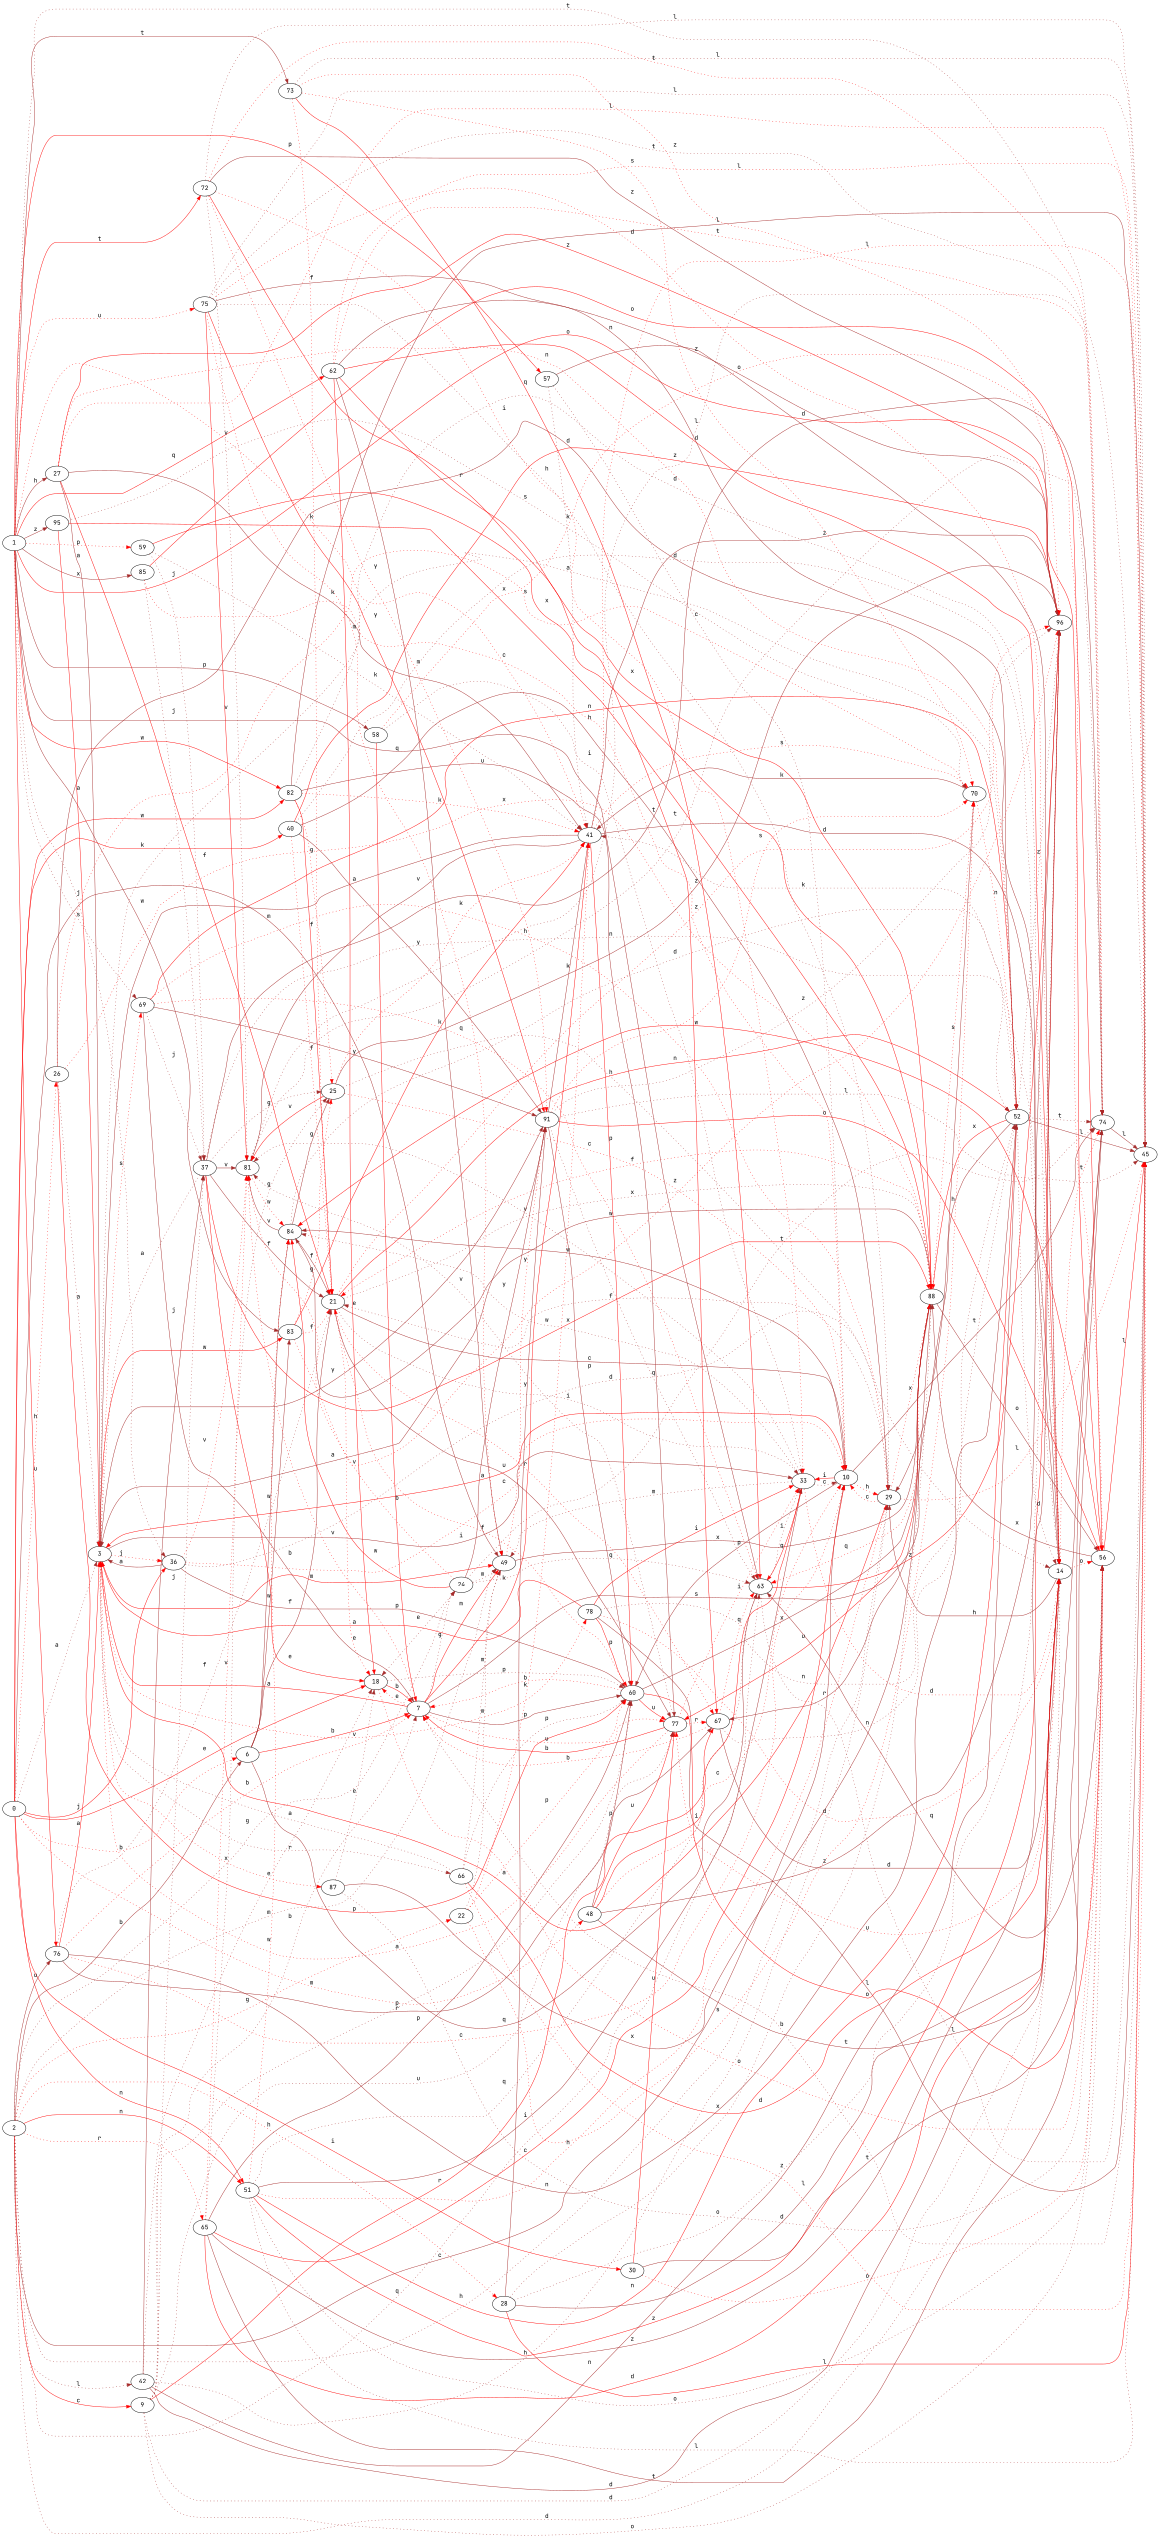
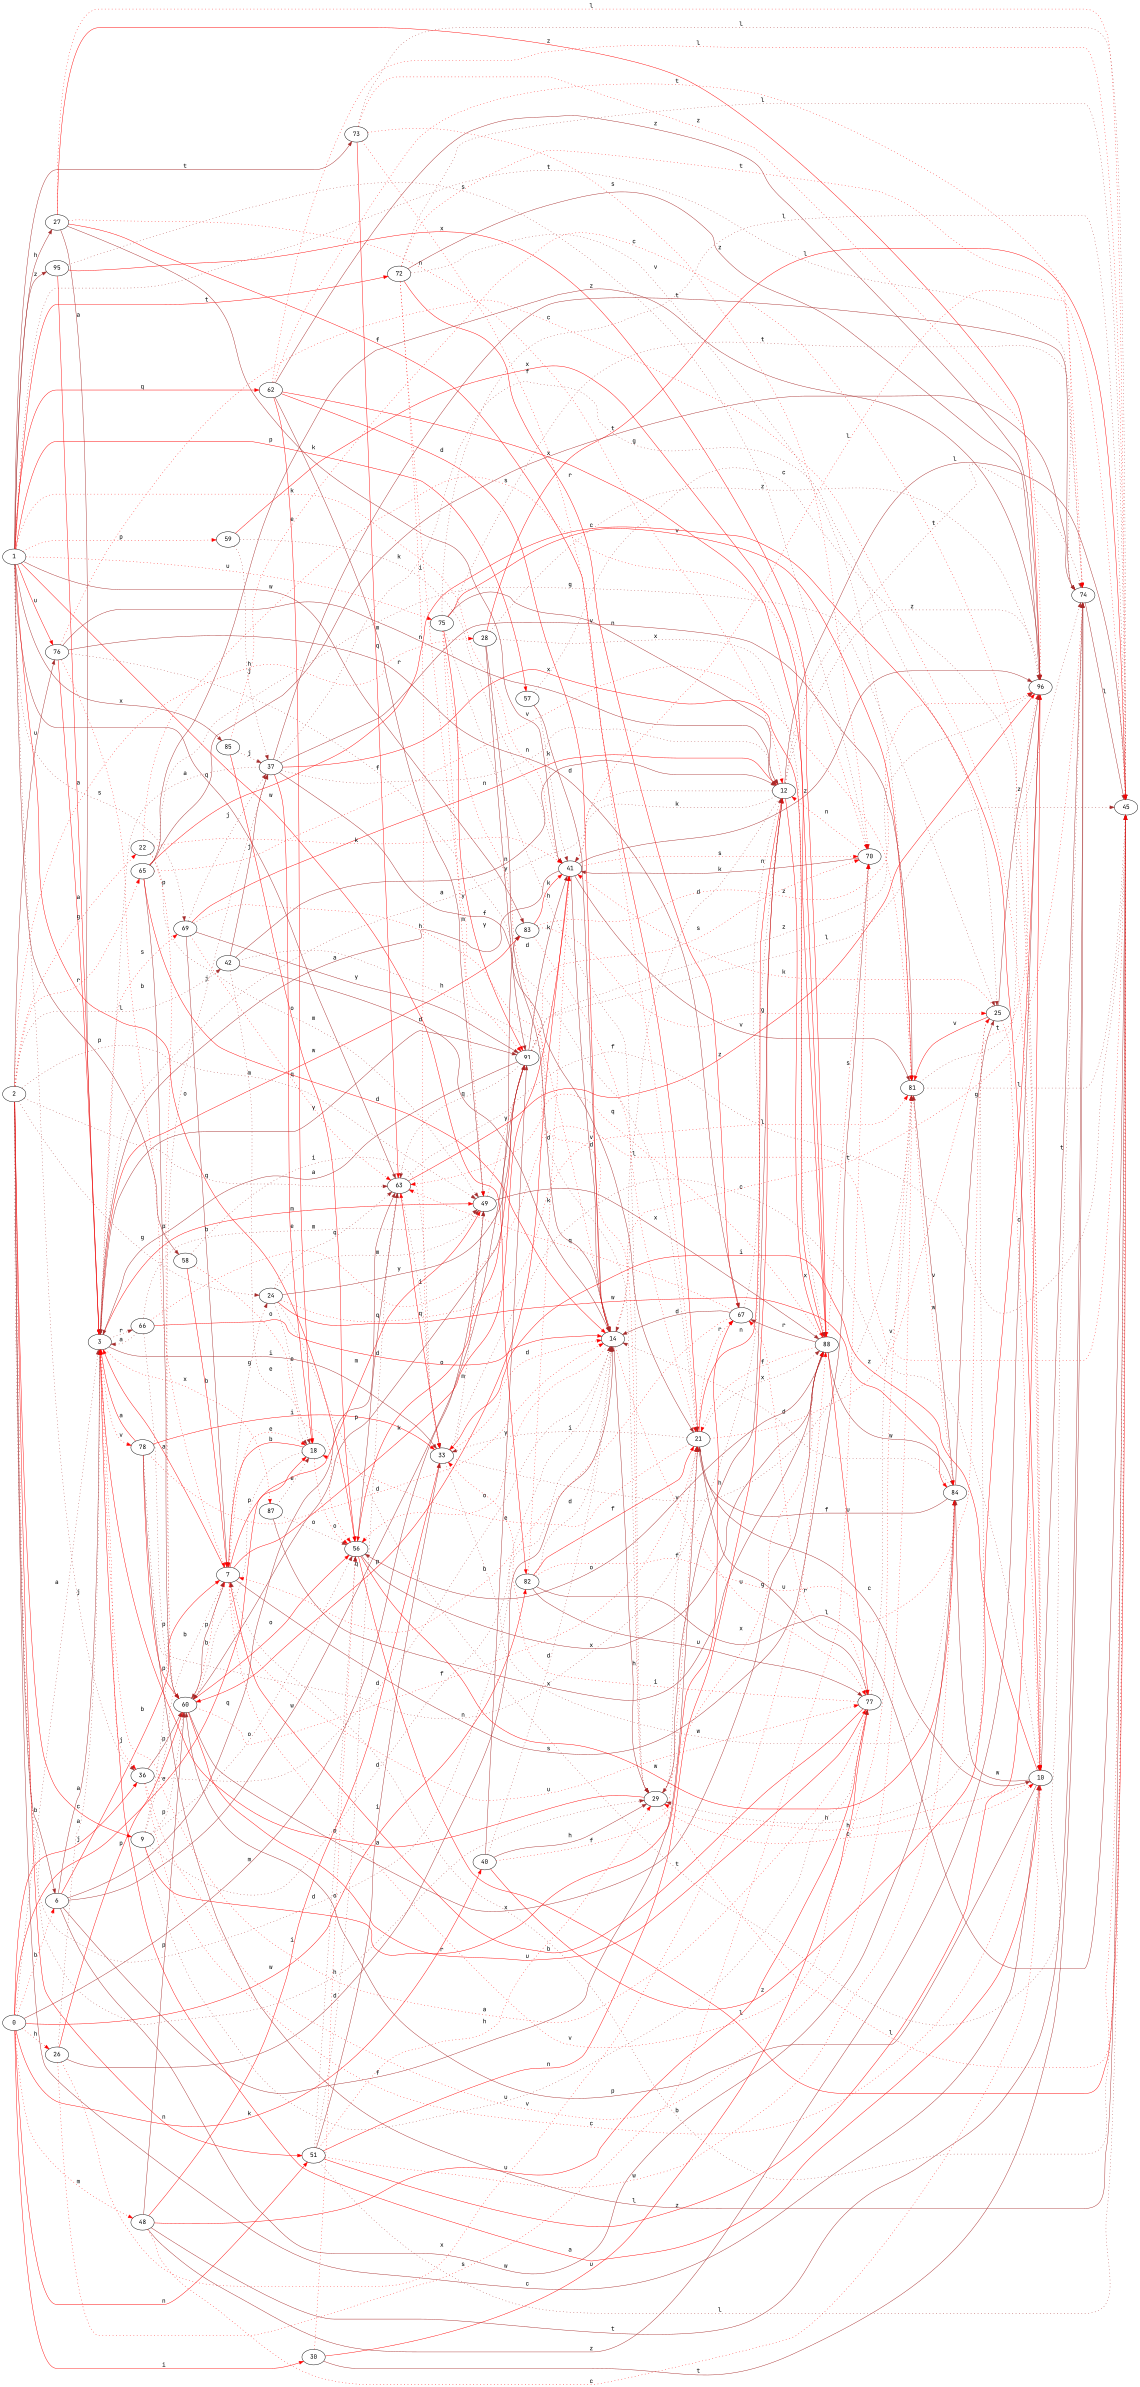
node "52": label "52" -> "12"
edge "36" -> "3": now "6" -> "3"
